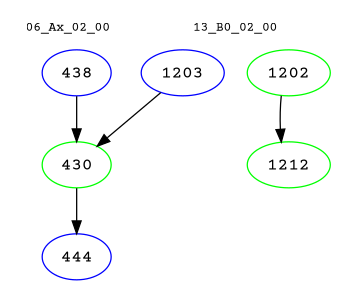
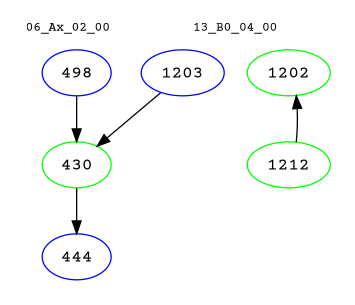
cluster "13_B0_02_00": label "13_B0_02_00" -> "13_B0_04_00"
node "438": label "438" -> "498"
edge "1202" -> "1212": reversed
